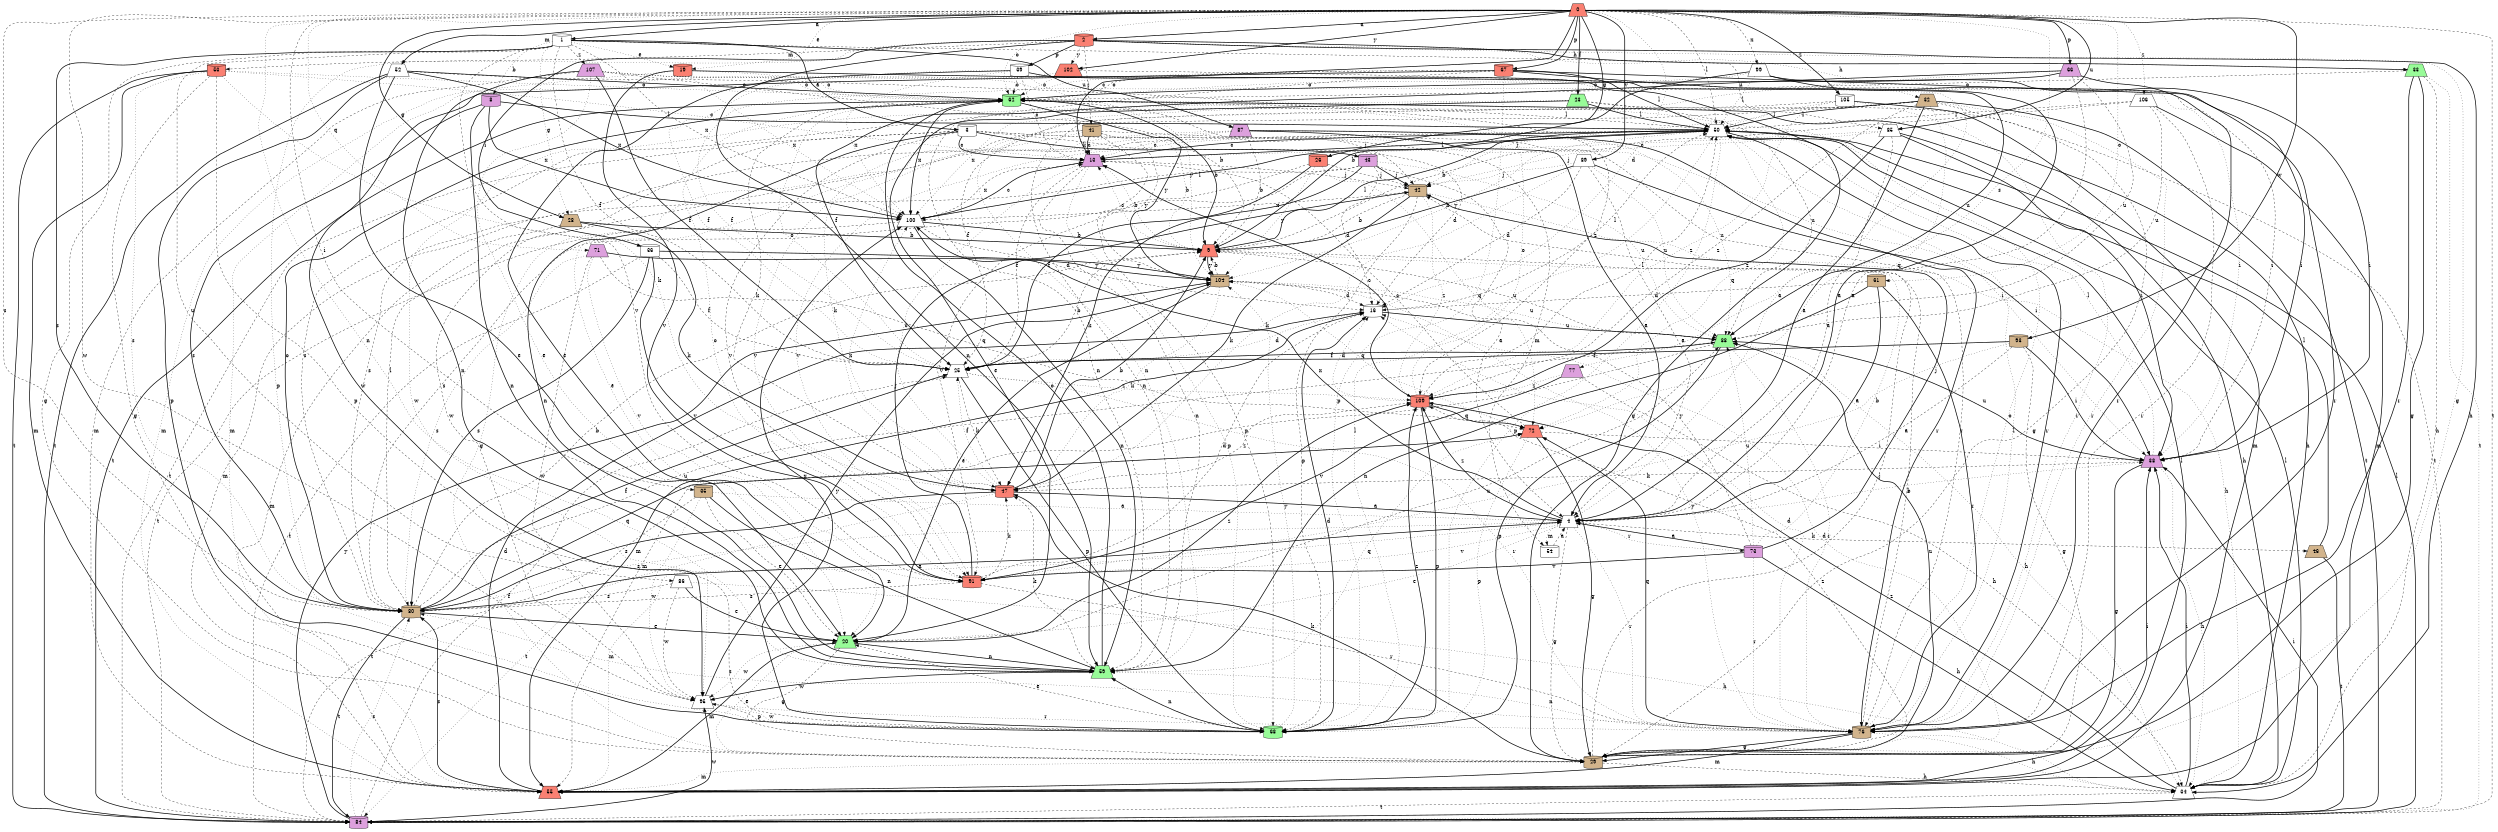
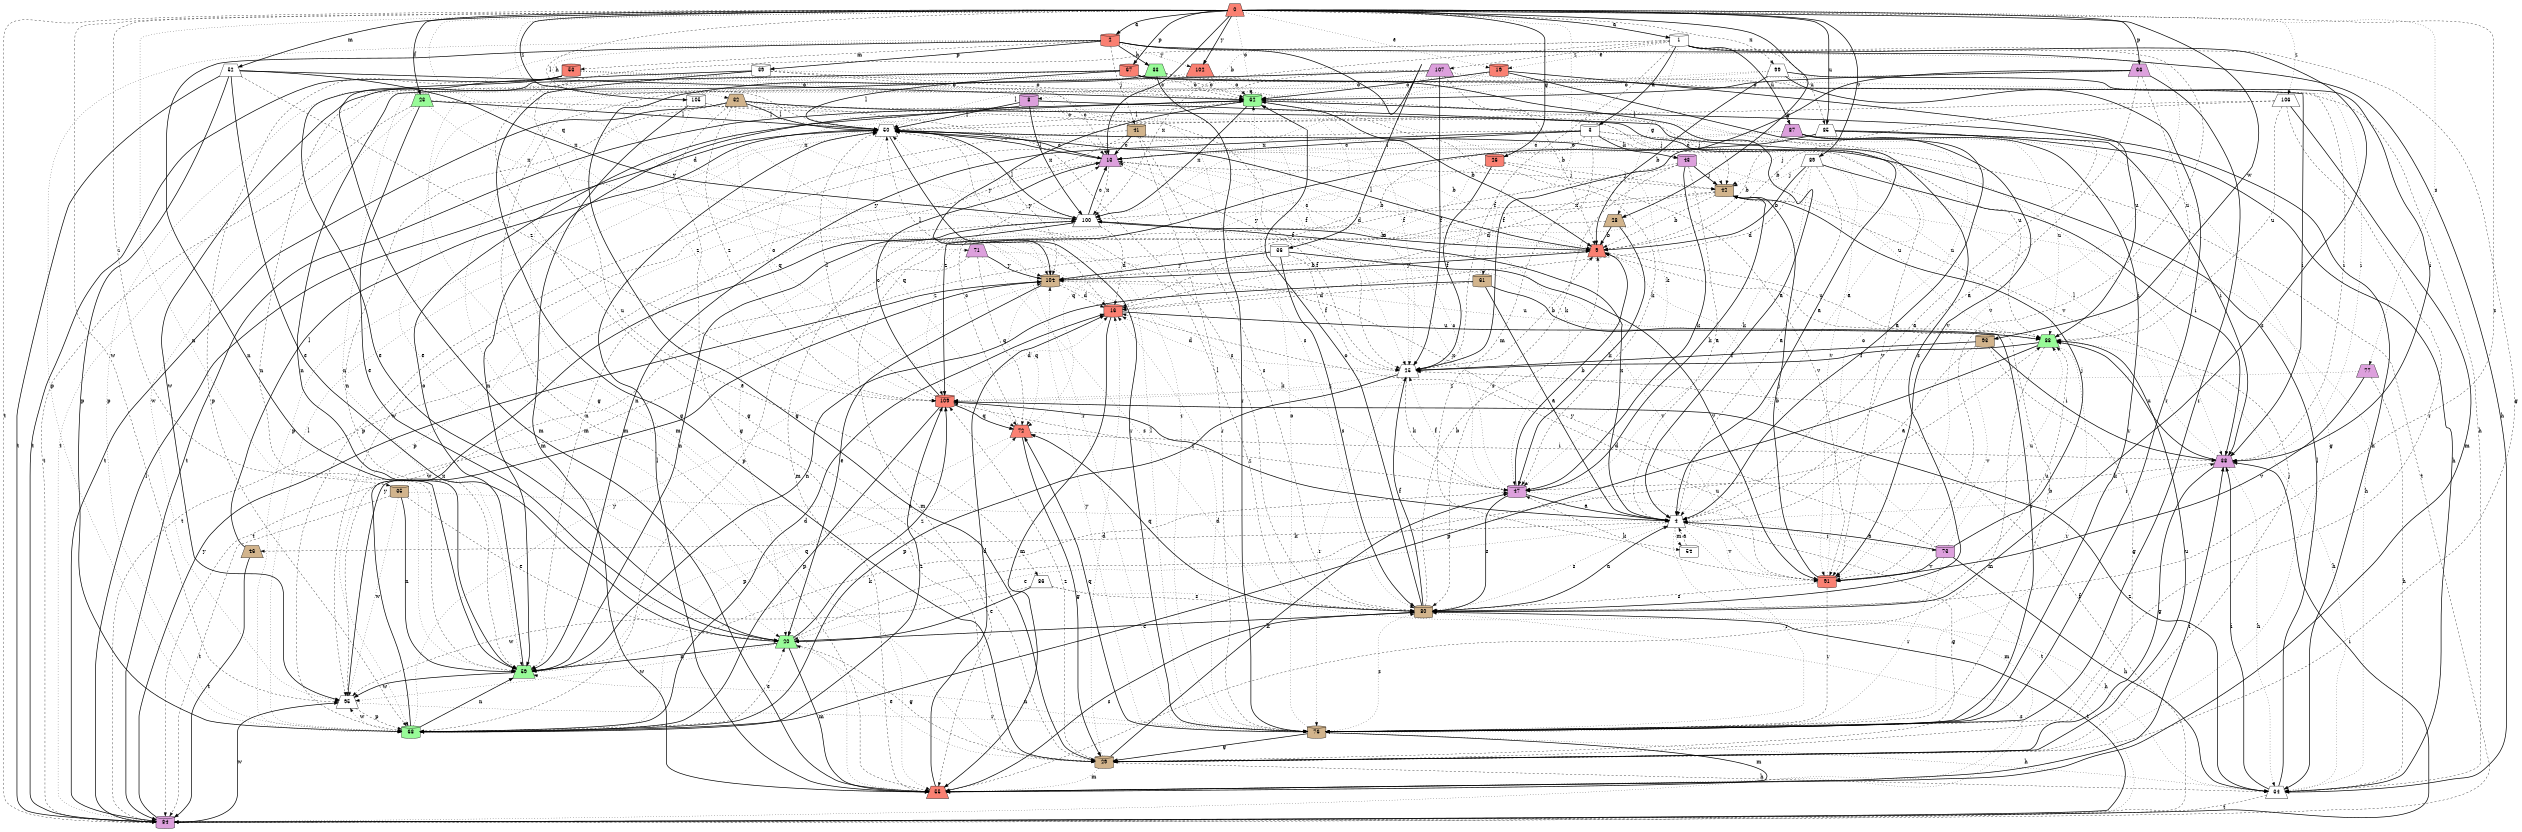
edge "19" -> "62": style dotted -> bold
edge "41" -> "91": now "2" -> "91"
node "16": fillcolor white -> salmon
node "47": fillcolor salmon -> plum
